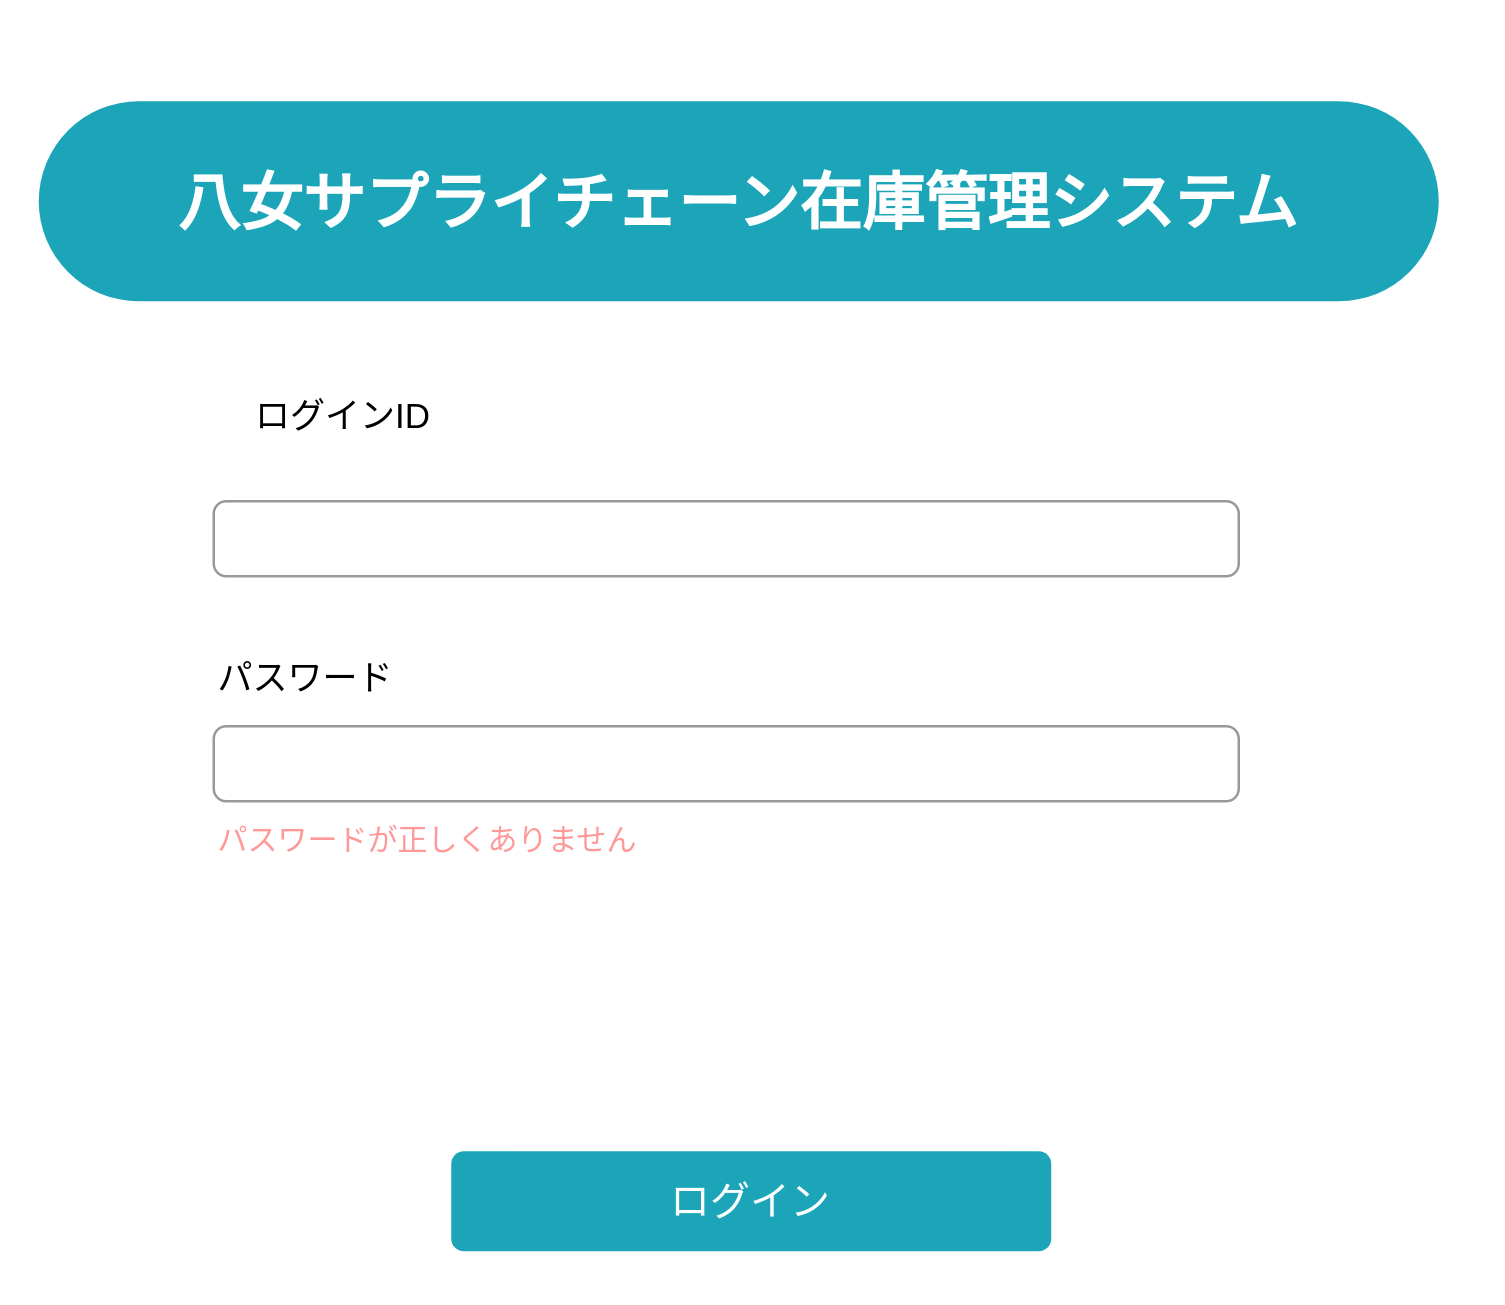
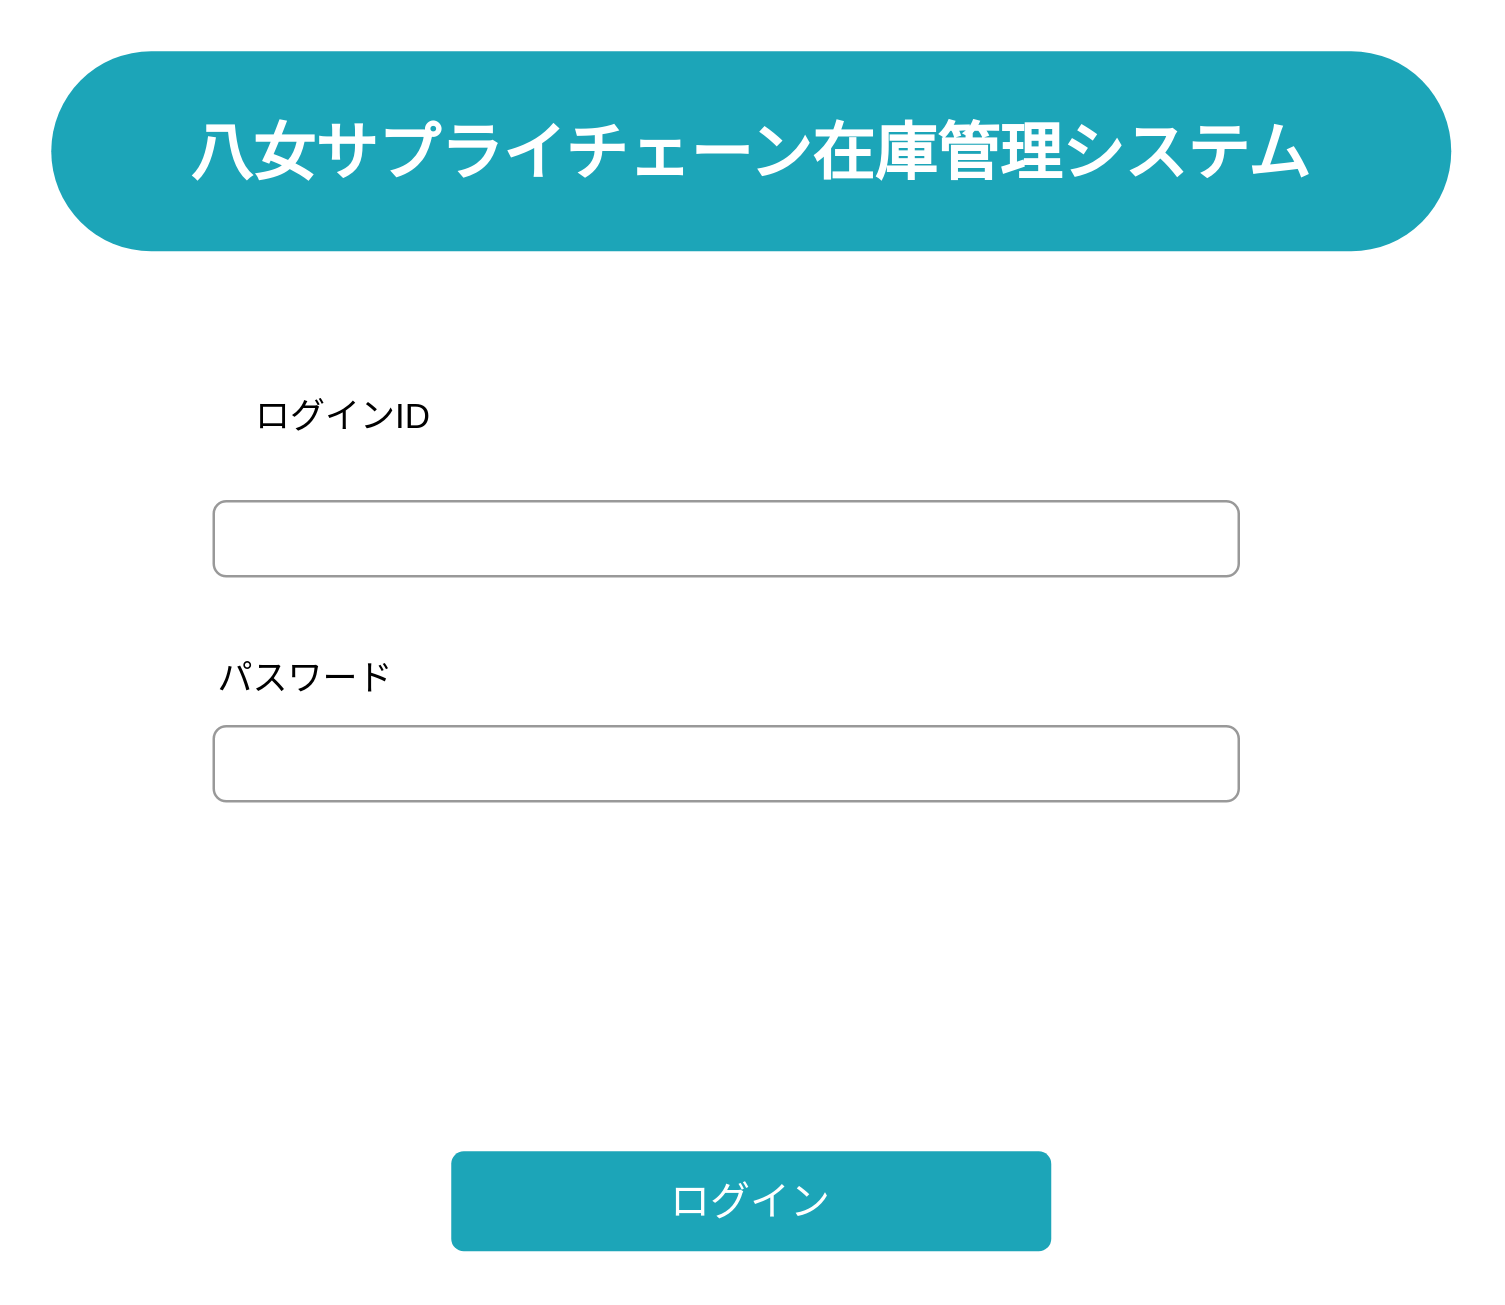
node "八女サプライチェーン在庫管理システム": moved (739, 201) -> (751, 151)
node "パスワードが正しくありません": removed
